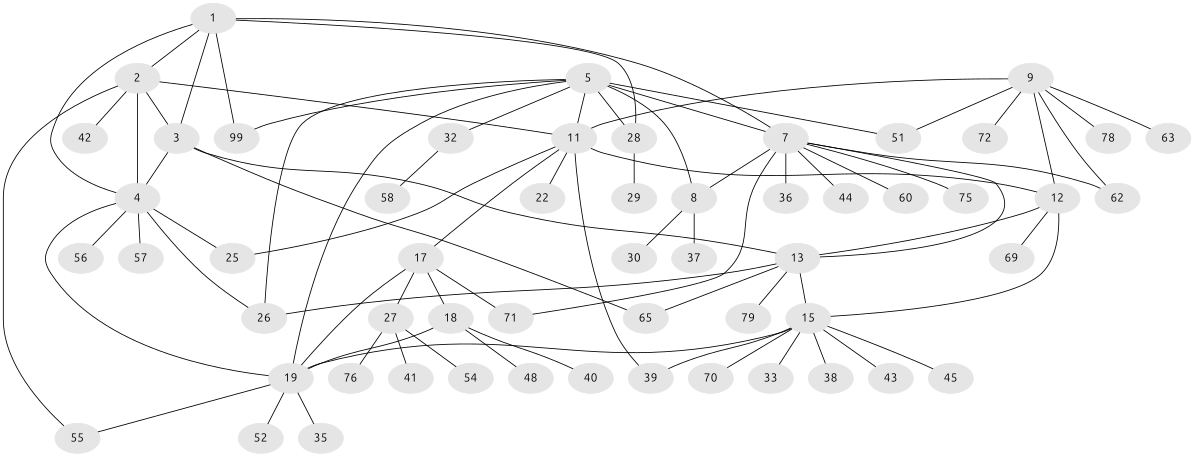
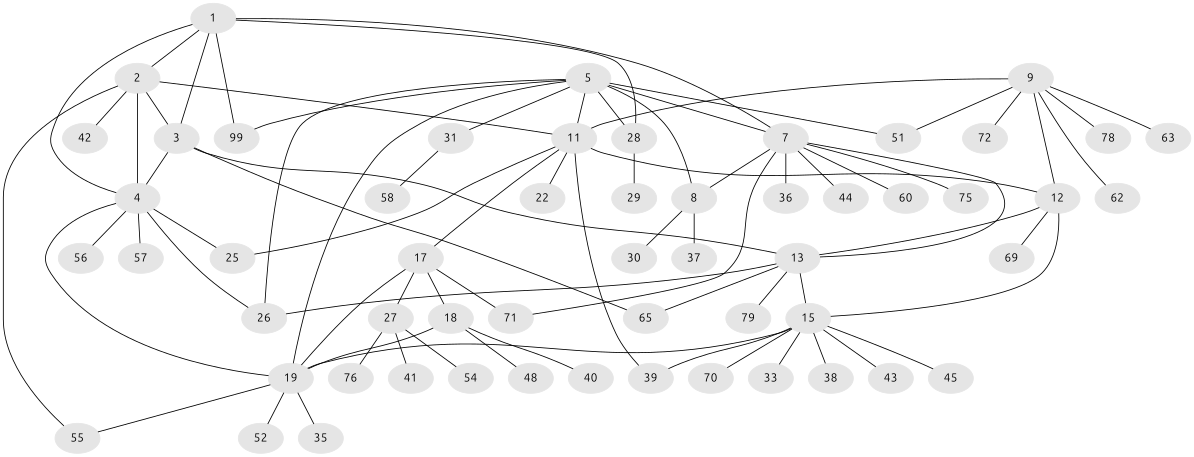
node "32": label "32" -> "31"
edge "7" -- "62": removed
